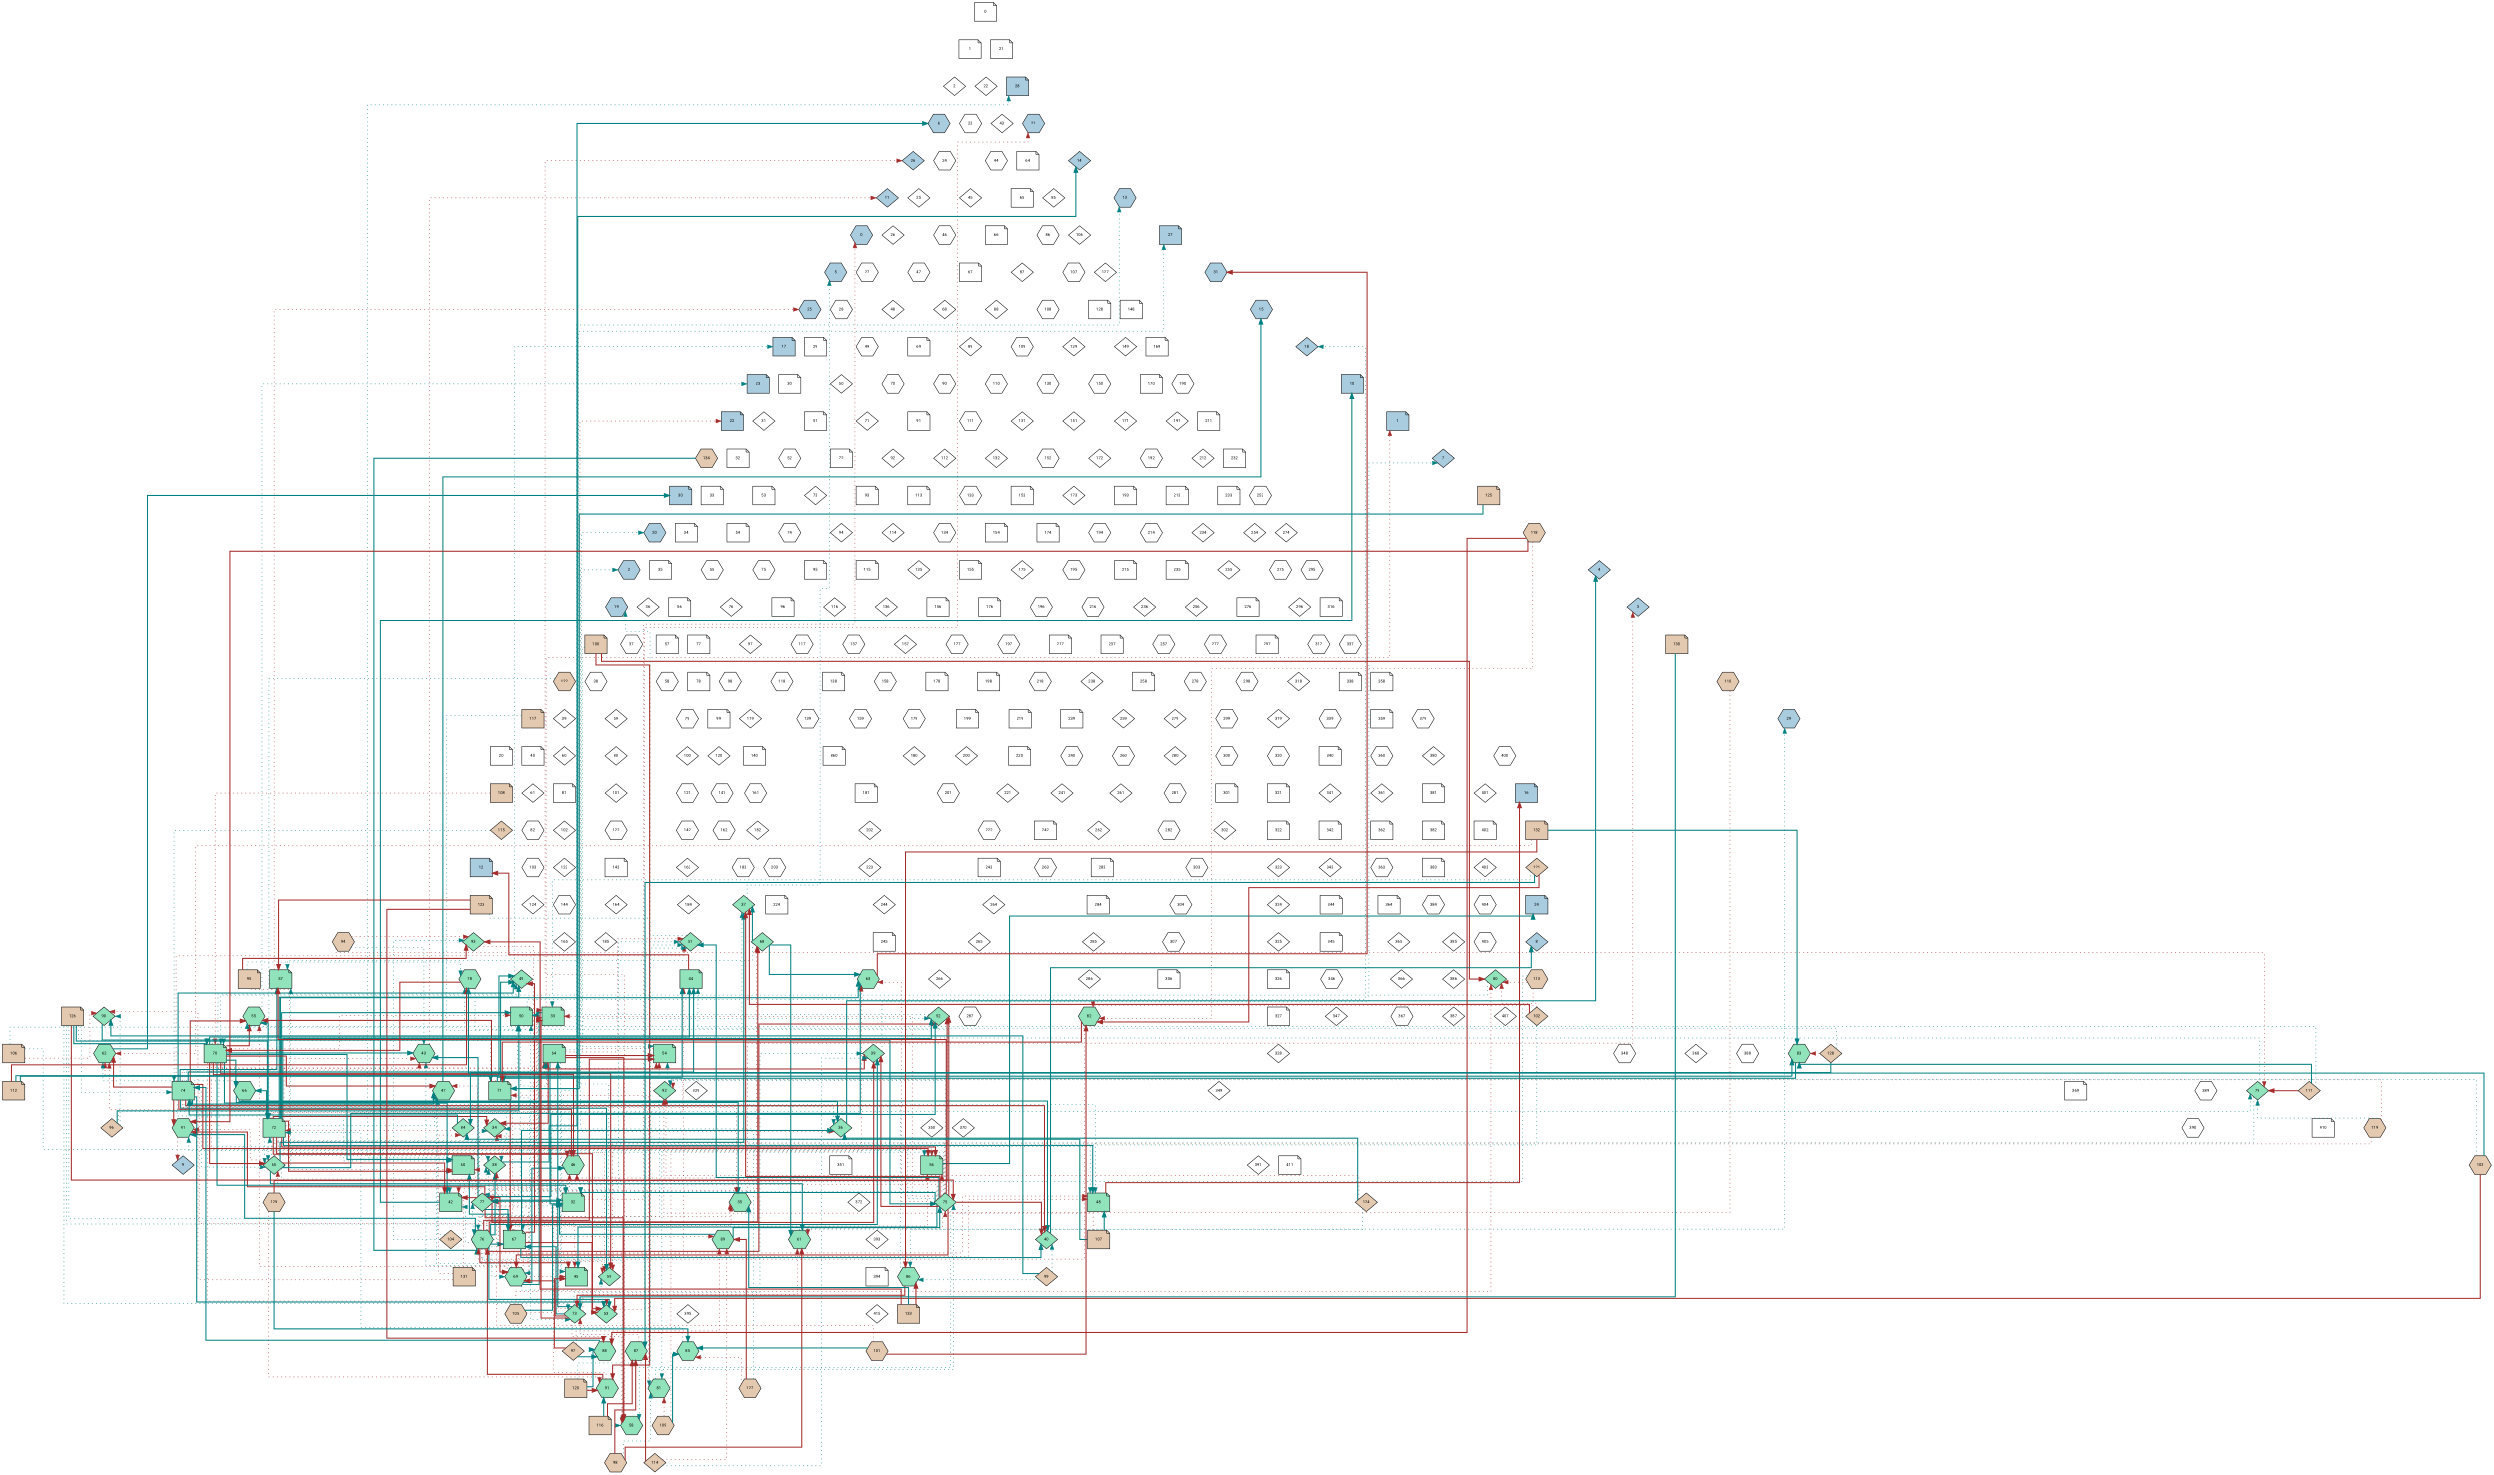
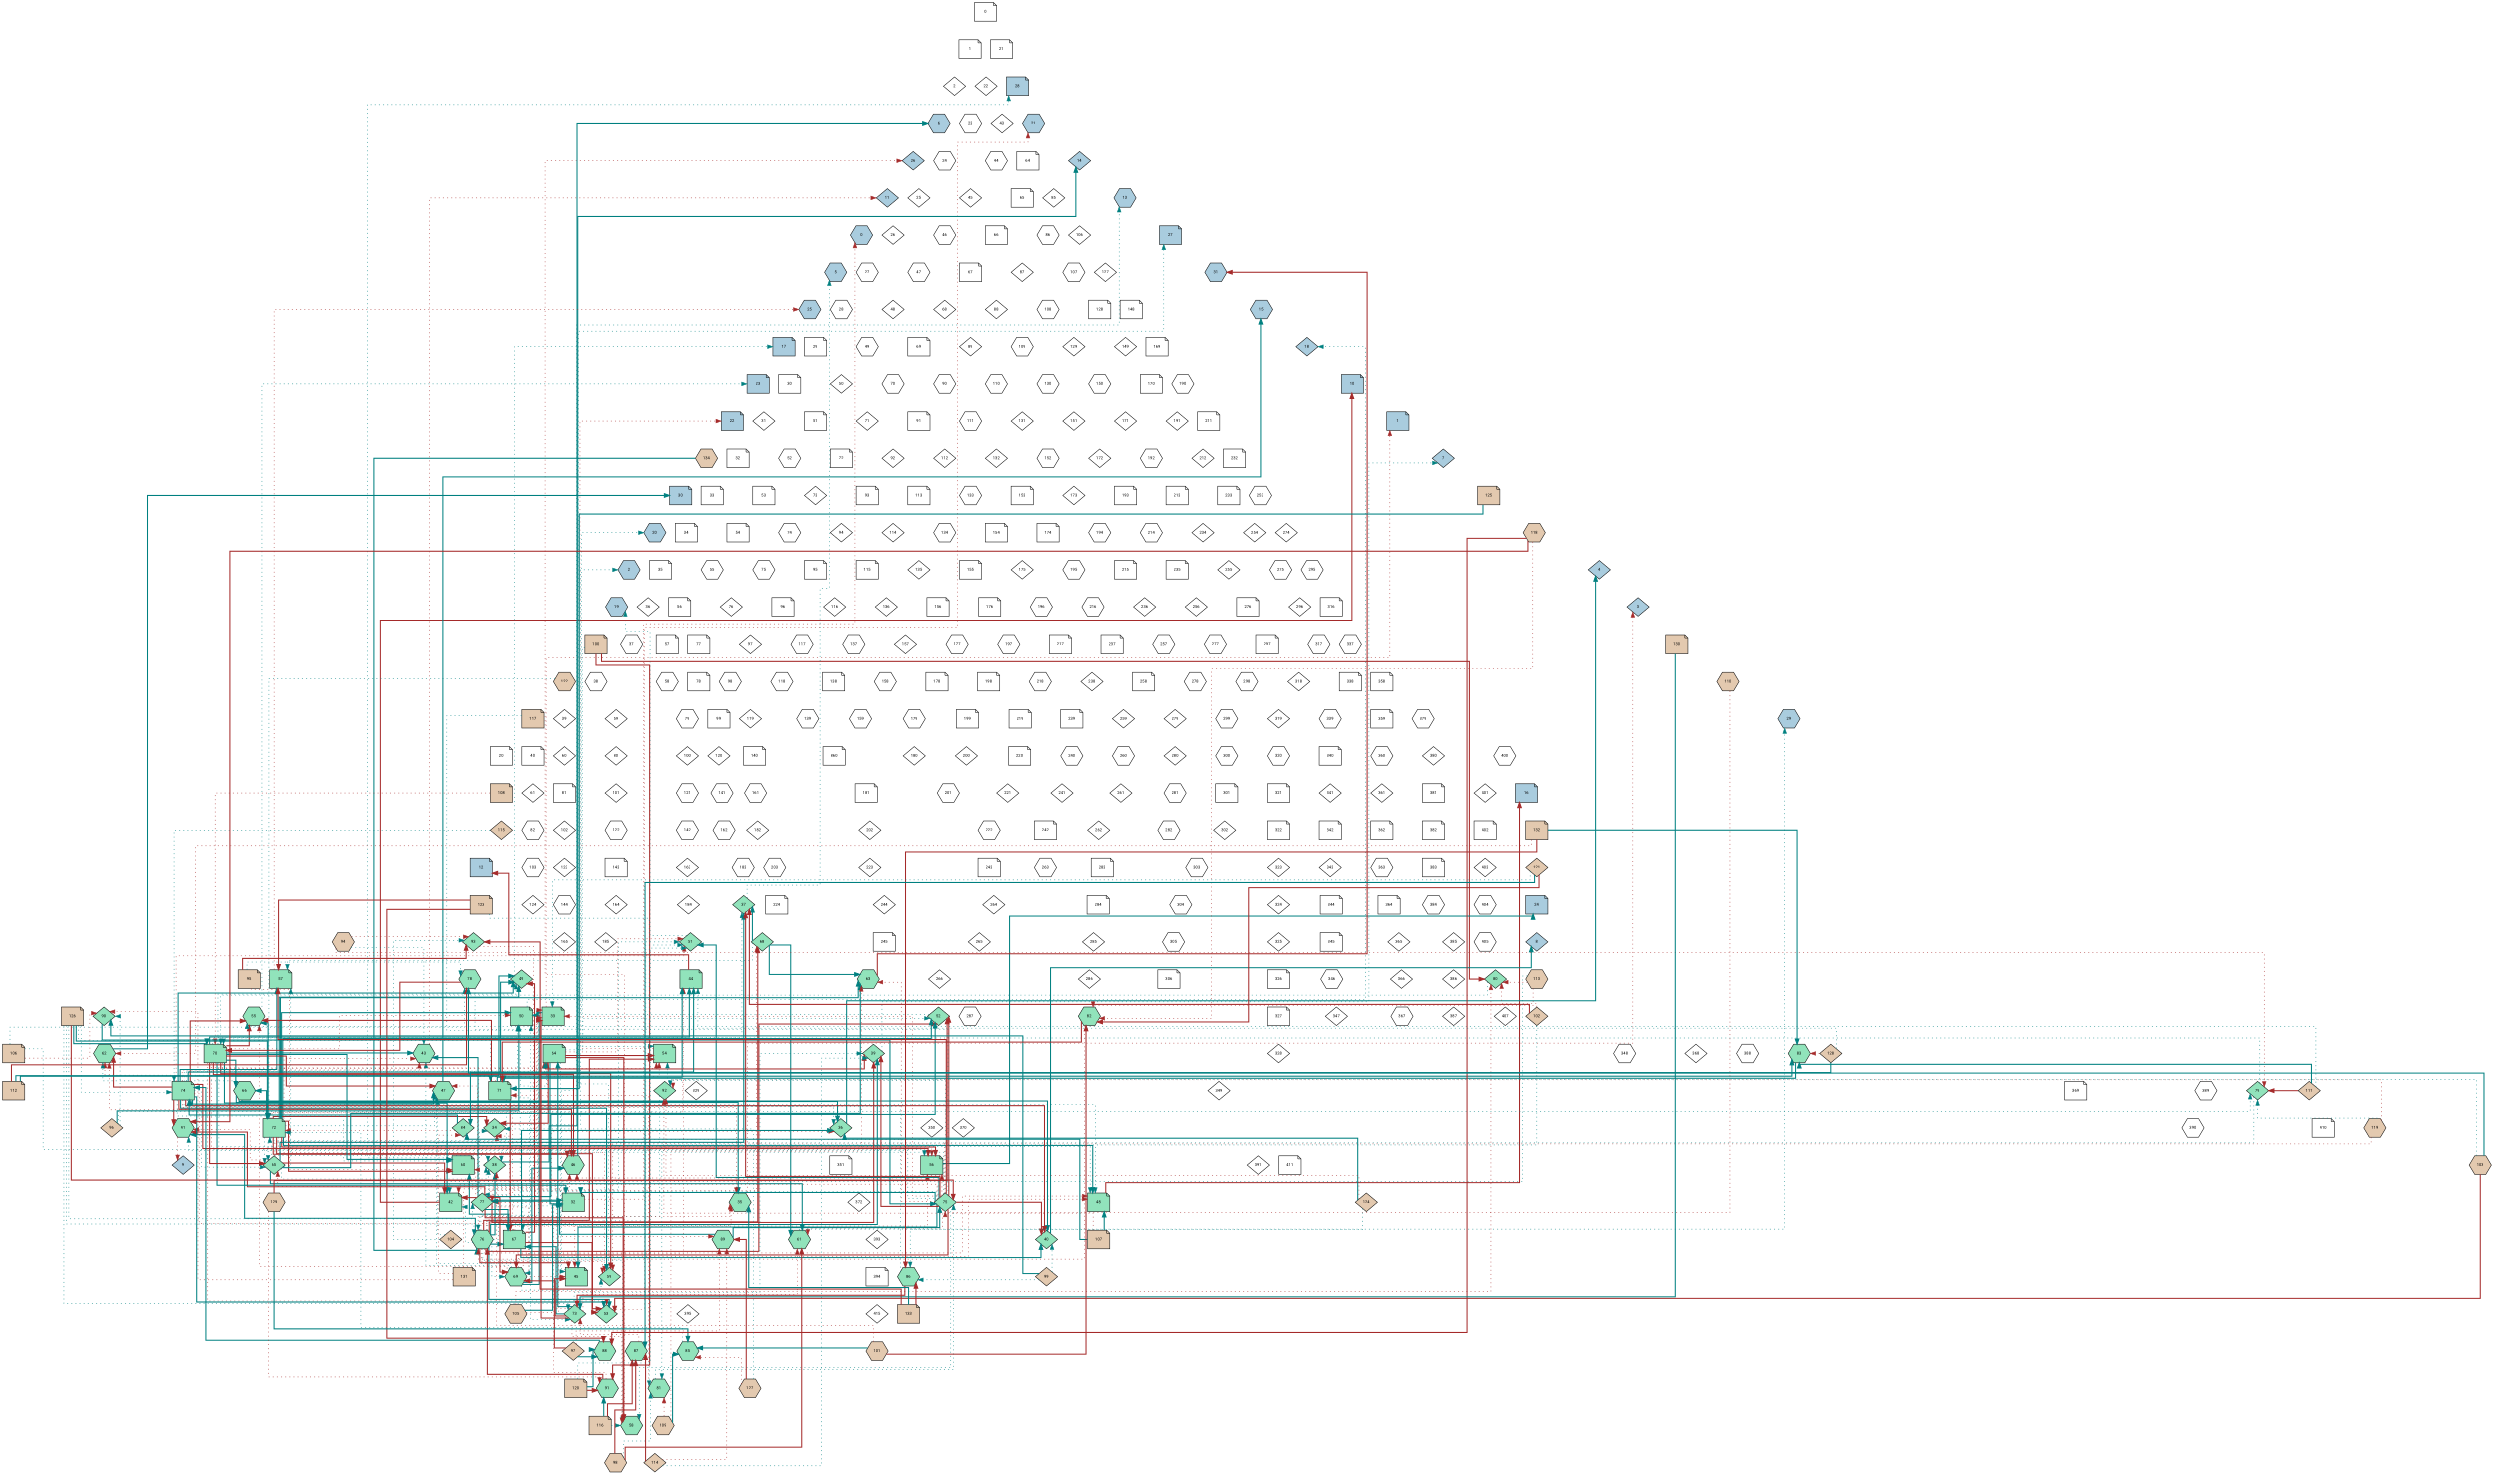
edge "42" -> "10": color teal -> brown
node "307": label "307" -> "305"
